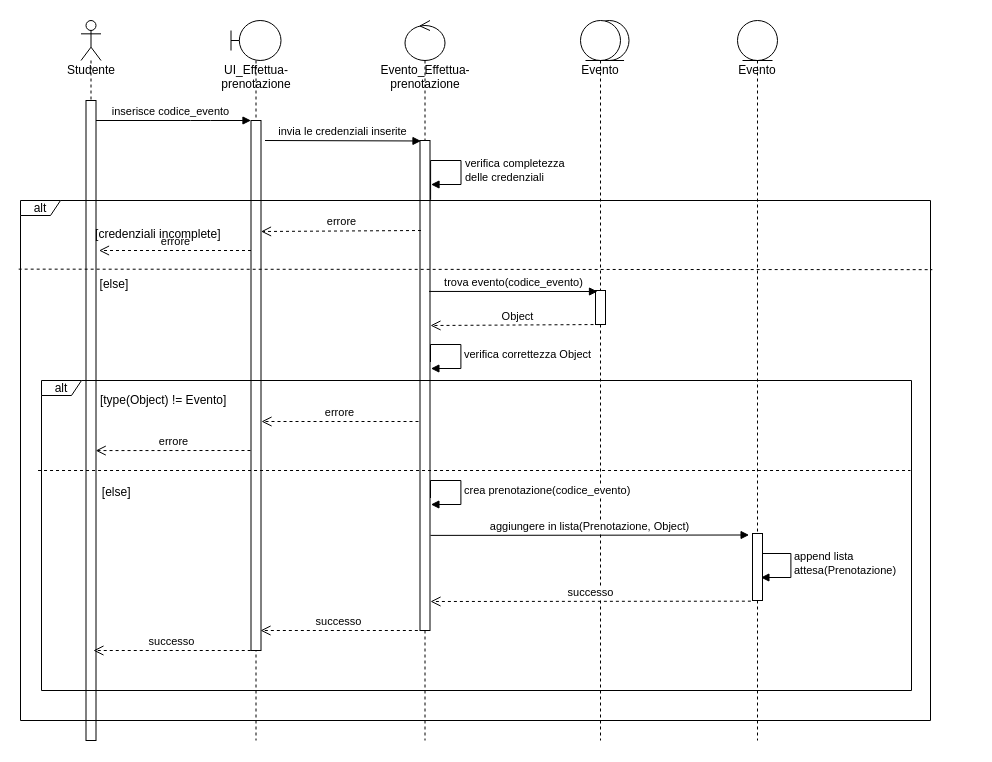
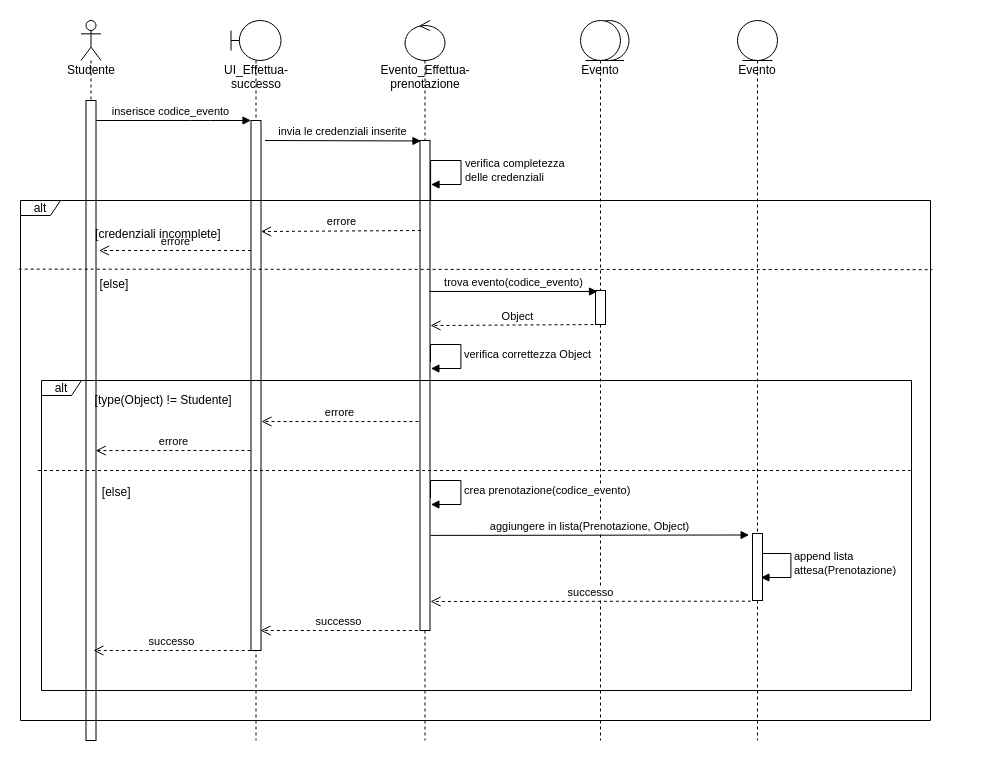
node "UI_Effettua-prenotazione": label "UI_Effettua-prenotazione" -> "UI_Effettua-successo"
node "[type(Object) != Evento]": label "[type(Object) != Evento]" -> "[type(Object) != Studente]"
